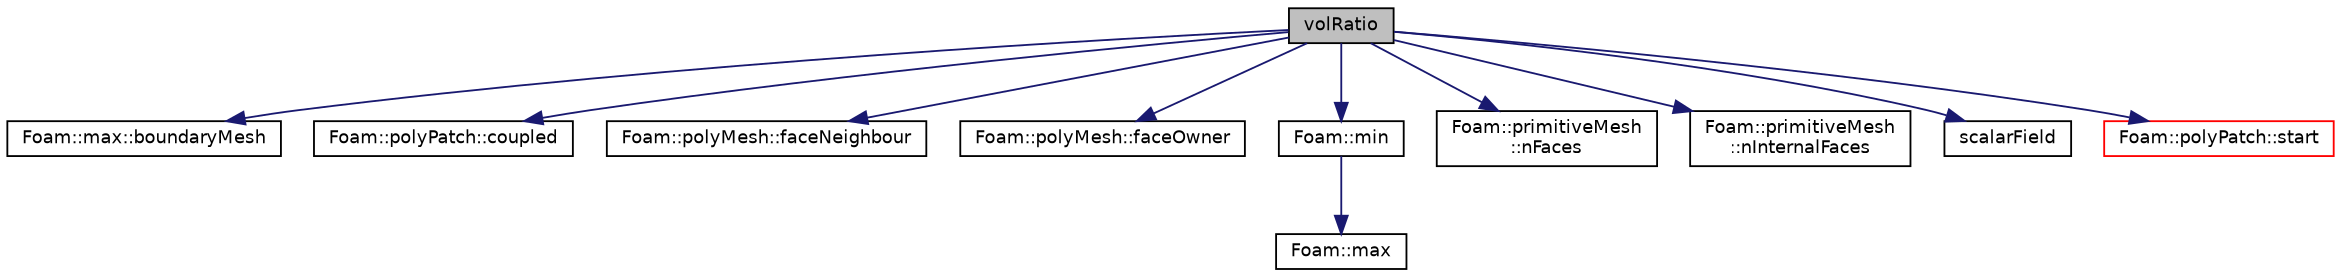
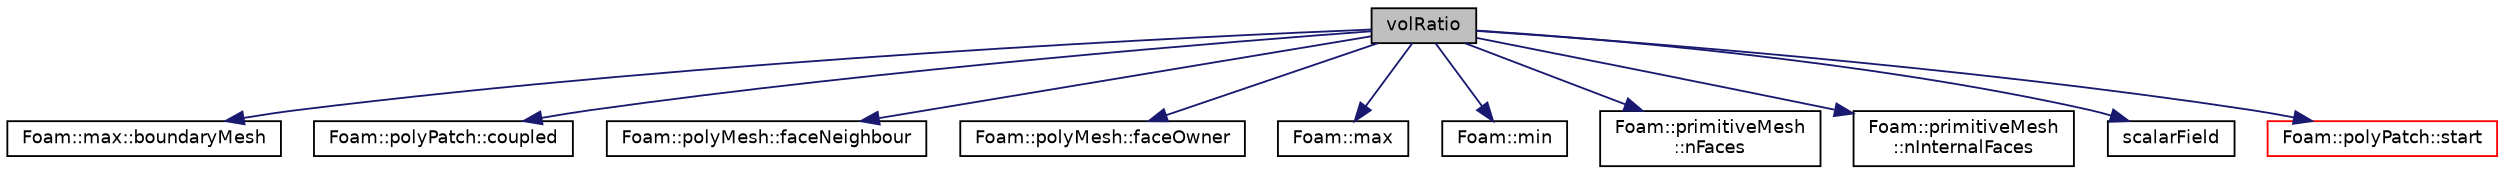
edge "Foam::min" -> "Foam::max": now "volRatio" -> "Foam::max"
